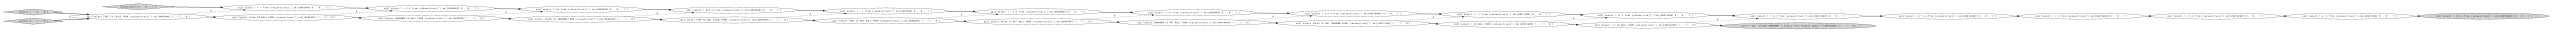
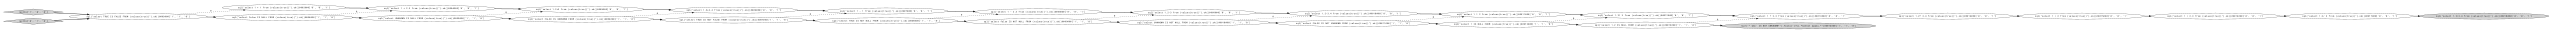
node "testScalars['0', '0', '1']": removed
